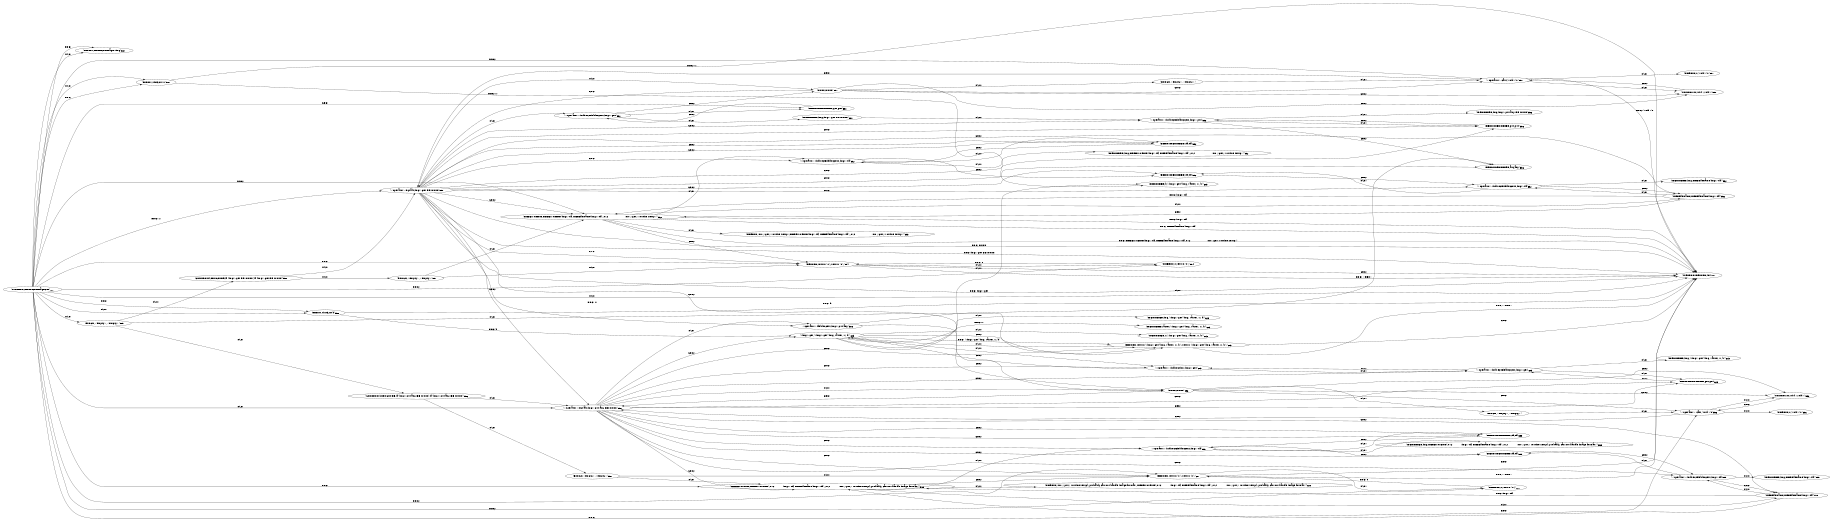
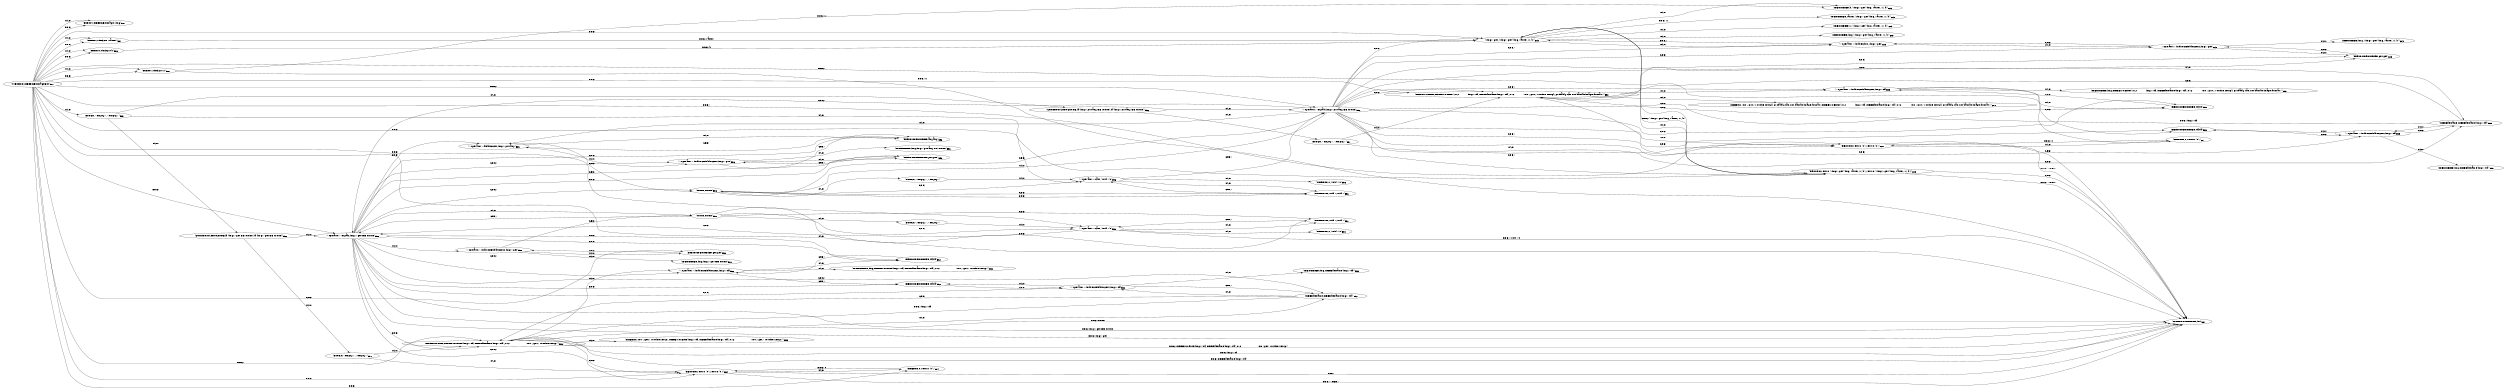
edge "(METHOD,TIFFRGBAImageGet)" -> "(*img->get,(*img->get)(img, raster, w, h))": added, label "DDG:"
node "(PARAM,uint32_t *raster)": added
edge "(IDENTIFIER,img,img->get == NULL)" -> "(<operator>.indirectFieldAccess,img->put)": now "(<operator>.fieldAccess,img->put.any)" -> "(<operator>.indirectFieldAccess,img->put)"
edge "(FIELD_IDENTIFIER,any,any)" -> "(<operator>.fieldAccess,img->put.any)": added, label "CFG:"
edge "(METHOD,TIFFRGBAImageGet)" -> "(<operator>.equals,img->get == NULL)": label "DDG: w" -> "DDG: "
node "(METHOD,TIFFRGBAImageGet)": text "187" -> "587"
edge "(<operator>.equals,img->get == NULL)" -> "(<operator>.fieldAccess,img->put.any)": label "DDG: w" -> "CDG: "
edge "(<operator>.equals,img->get == NULL)" -> "(<operator>.equals,img->put.any == NULL)": reversed
edge "(PARAM,uint32_t h)" -> "(METHOD_RETURN,int)": removed, label "DDG: h"
edge "(<operator>.indirection,*img->get)" -> "(*img->get,(*img->get)(img, raster, w, h))": label "CFG: " -> "DDG: "
edge "(METHOD,TIFFRGBAImageGet)" -> "(<operator>.equals,img->put.any == NULL)": label "AST: " -> "DDG: "
